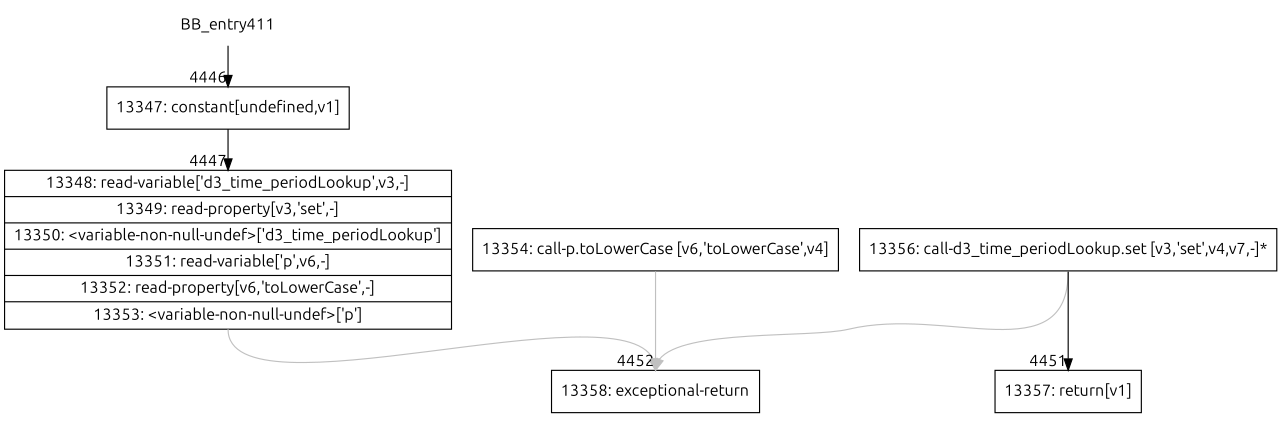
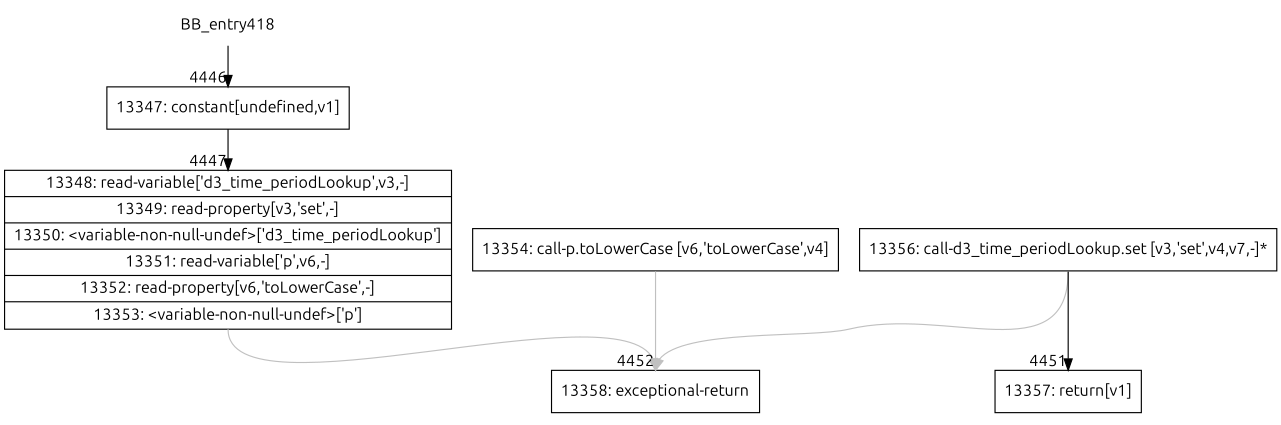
node "BB_entry411": label "BB_entry411" -> "BB_entry418"
